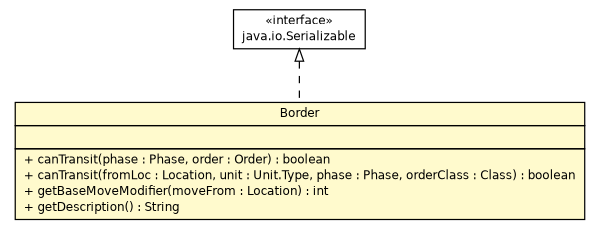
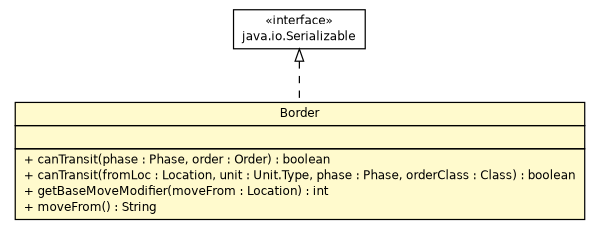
node "Border": text "+ getDescription() : String" -> "+ moveFrom() : String"
